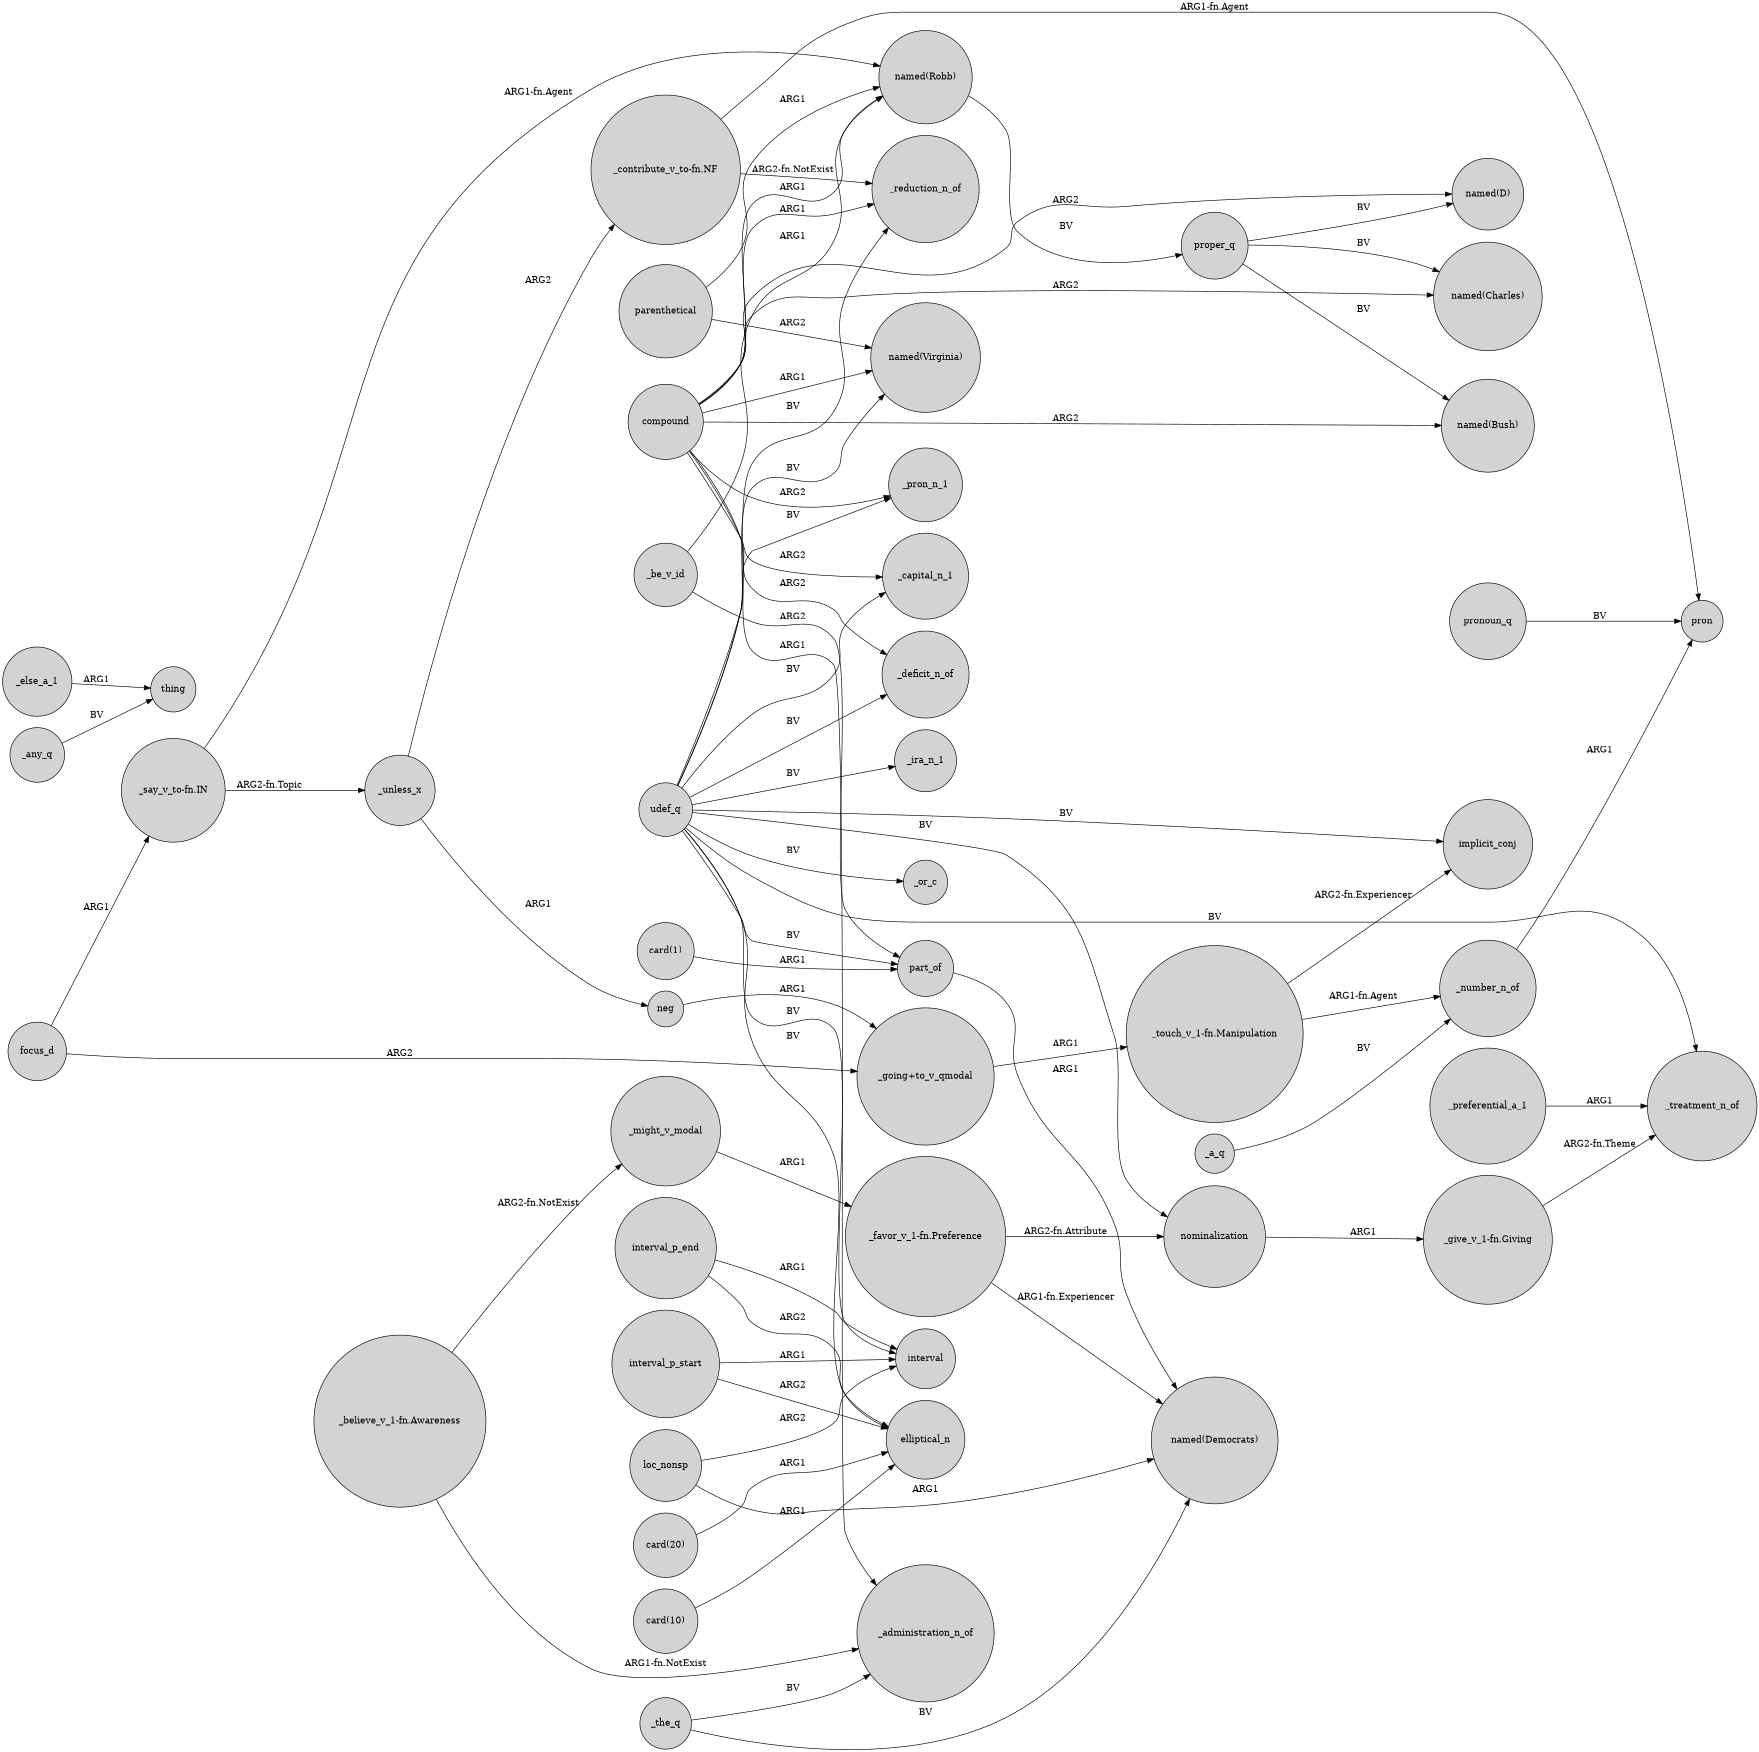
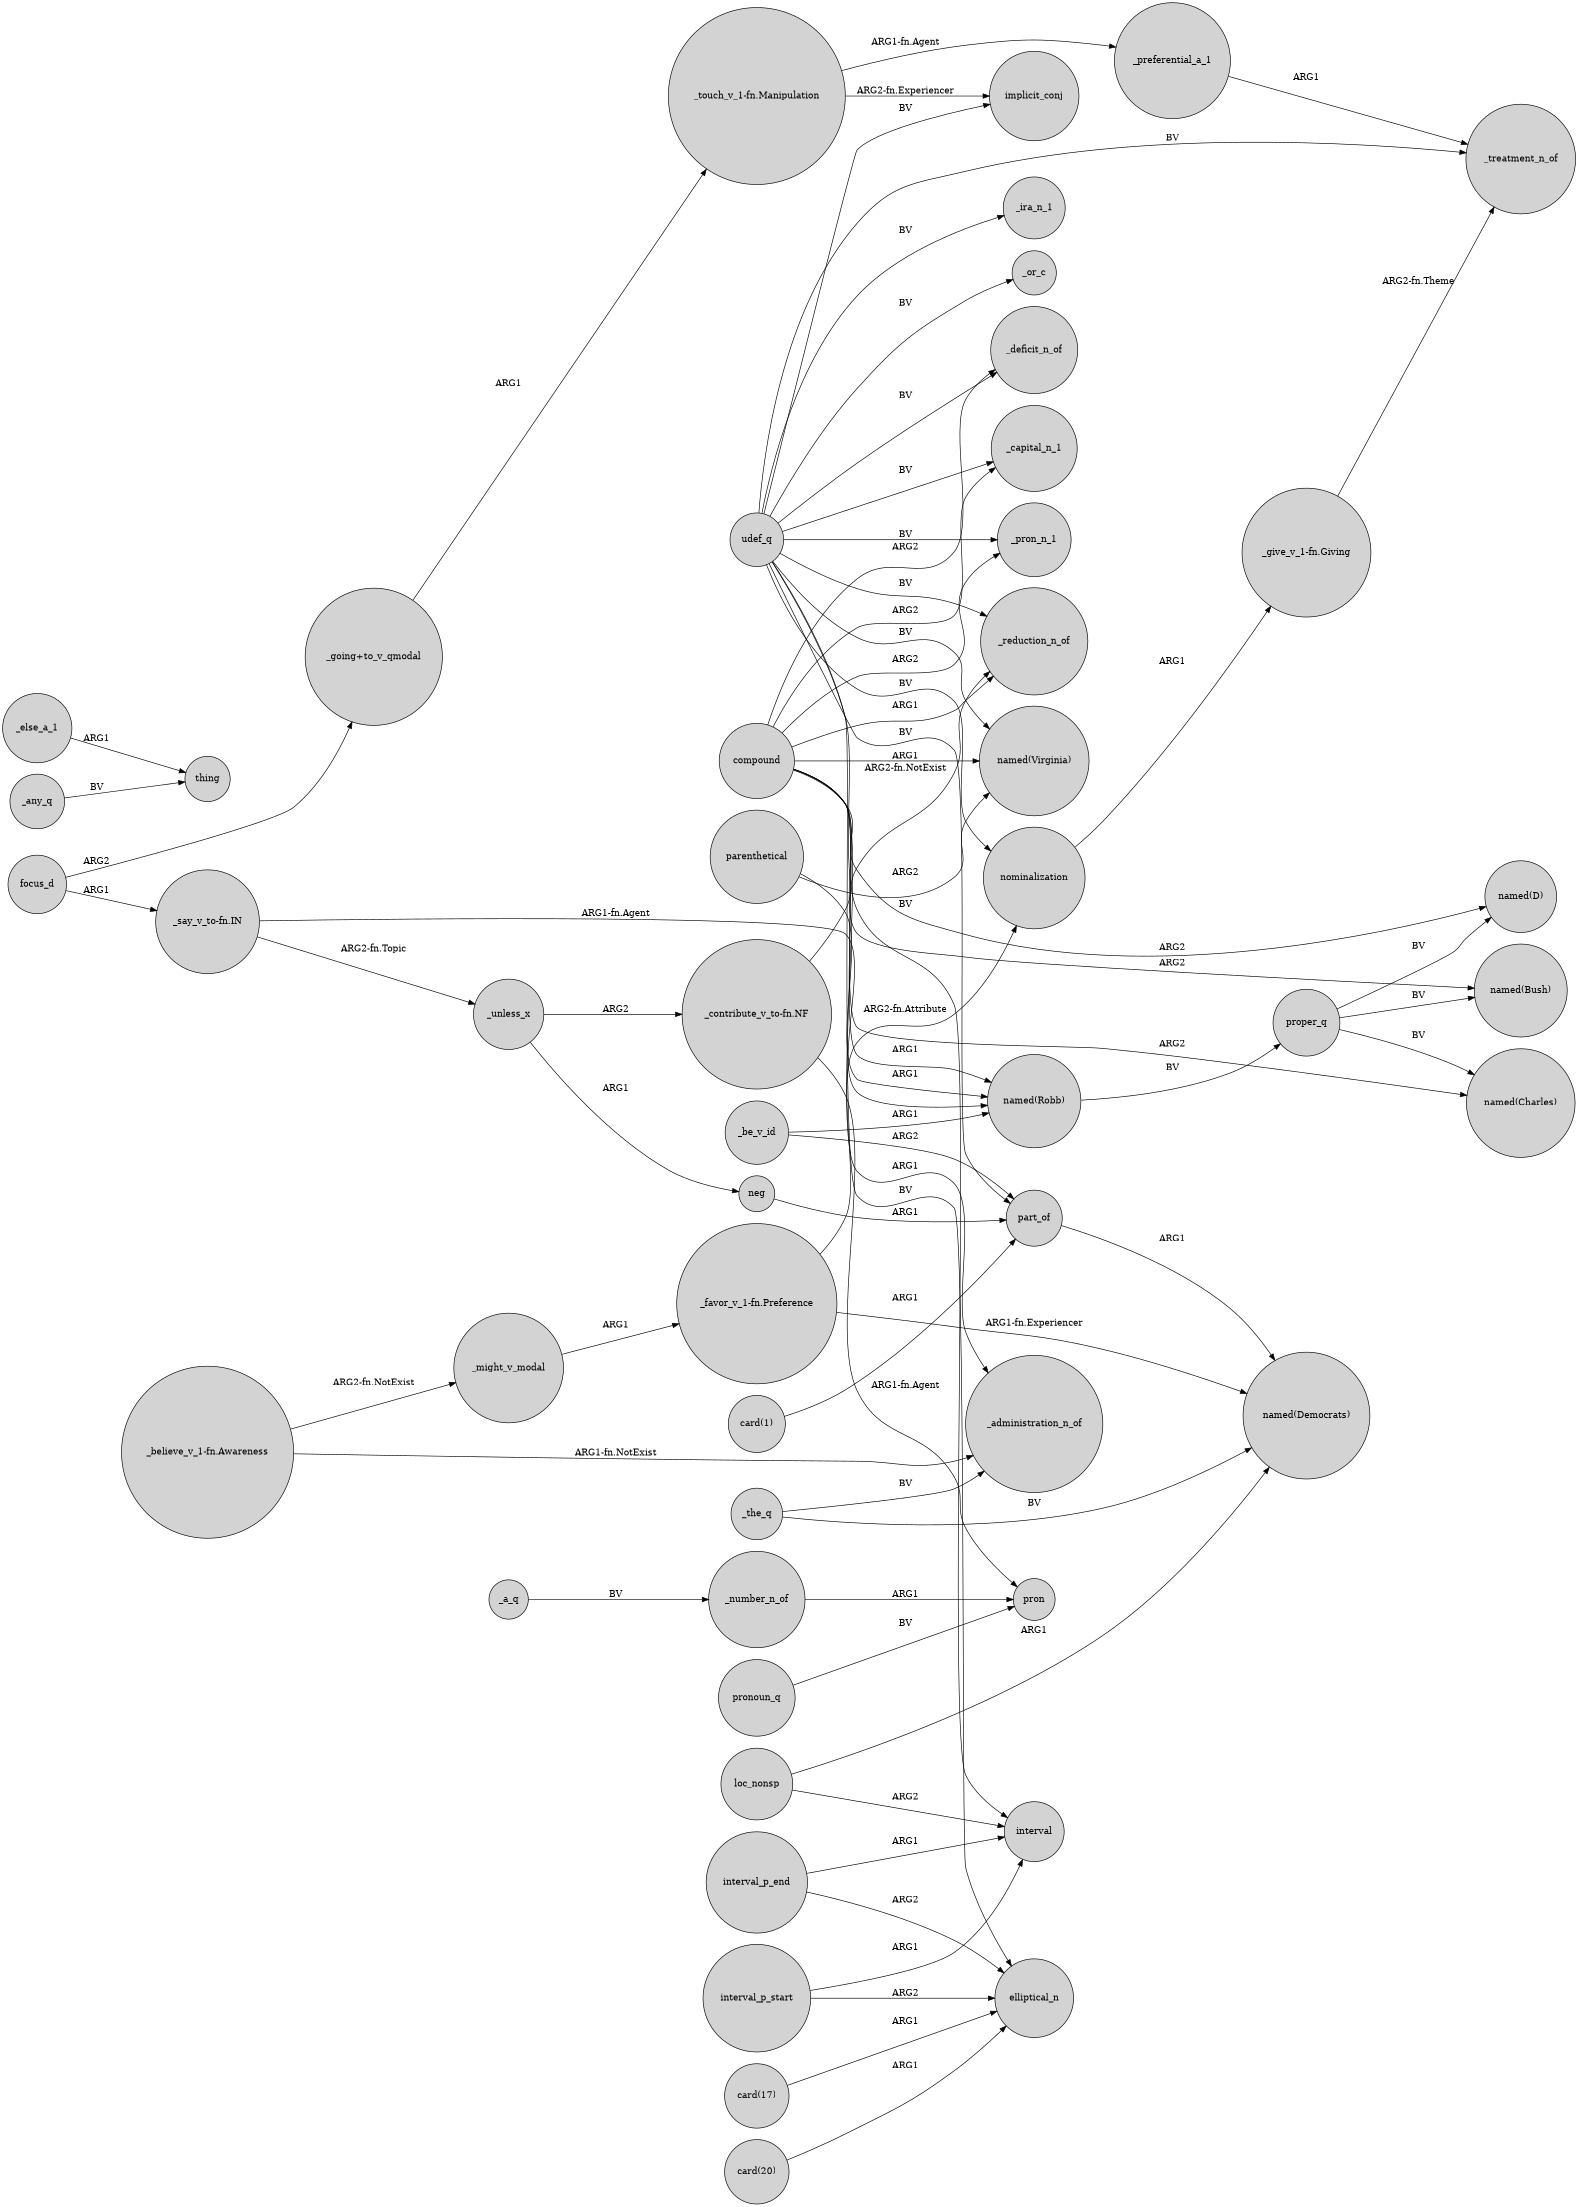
edge "neg" -> "_going+to_v_qmodal": now "neg" -> "part_of"
edge "_touch_v_1-fn.Manipulation" -> "_number_n_of": now "_touch_v_1-fn.Manipulation" -> "_preferential_a_1"
node "card(10)": label "card(10)" -> "card(17)"
